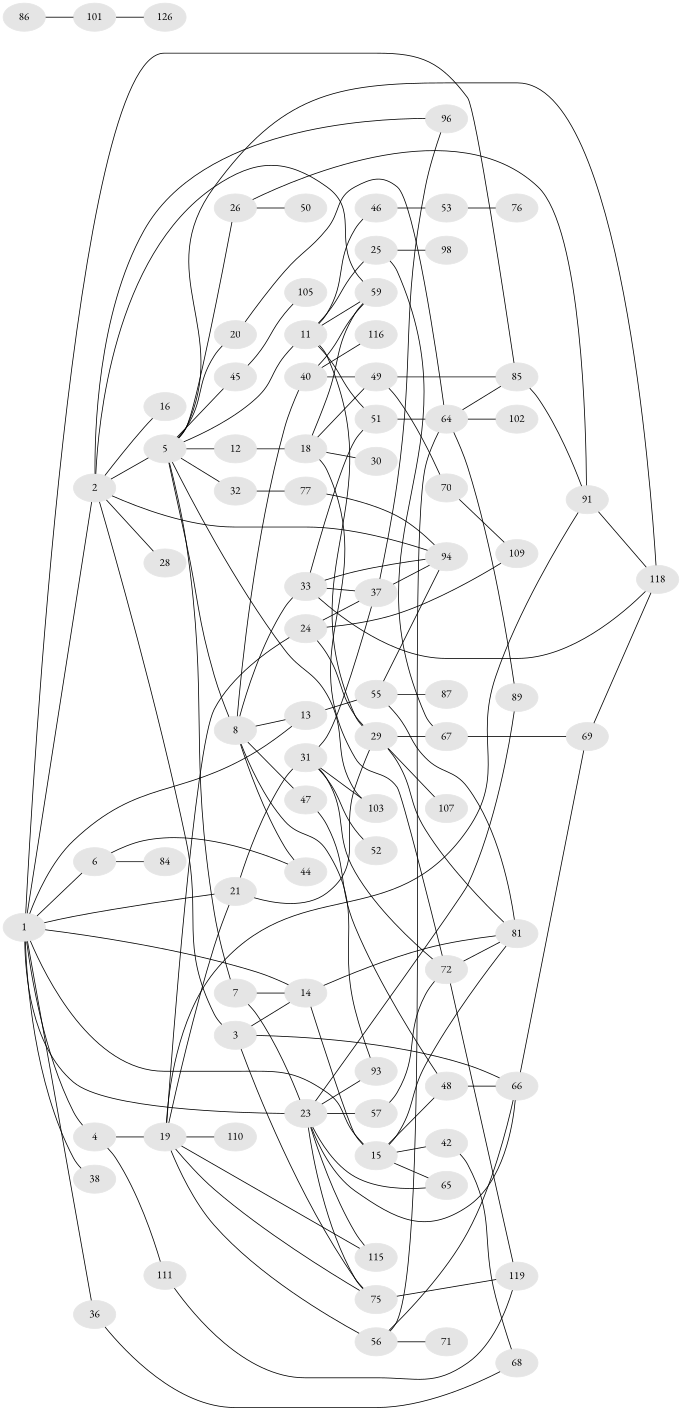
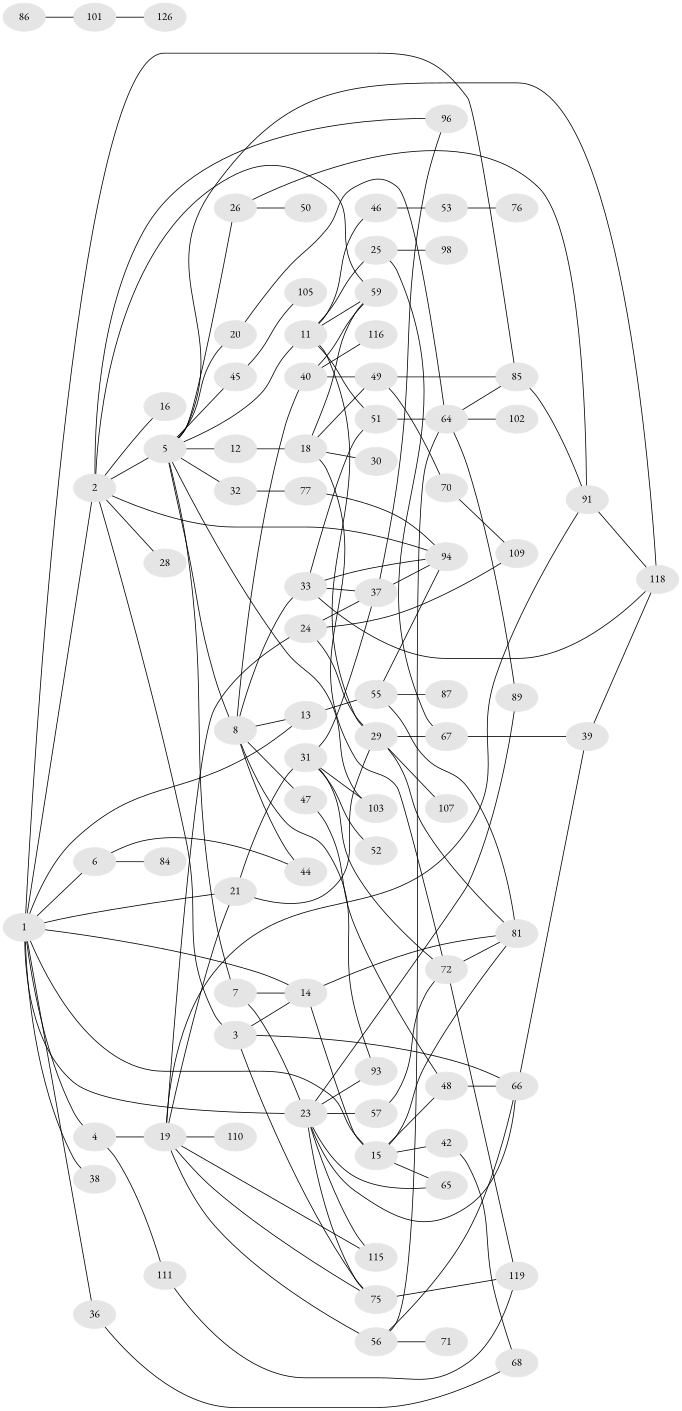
node "69": label "69" -> "39"
